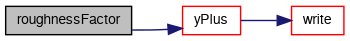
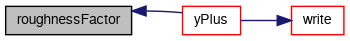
edge "roughnessFactor" -> "yPlus": reversed
